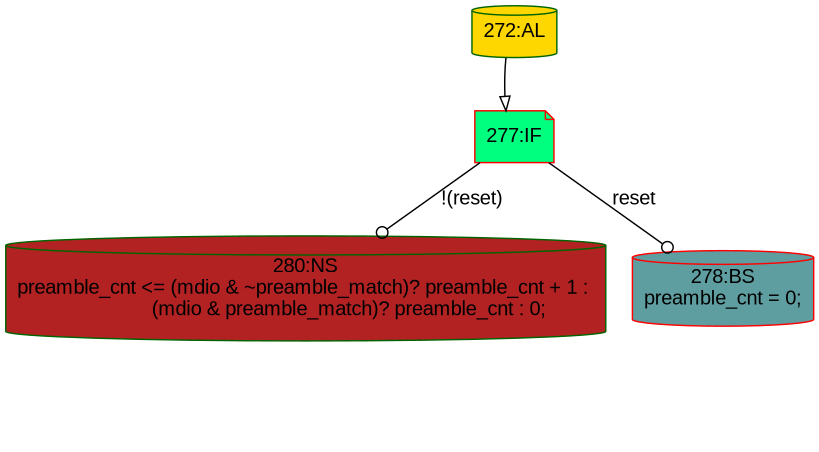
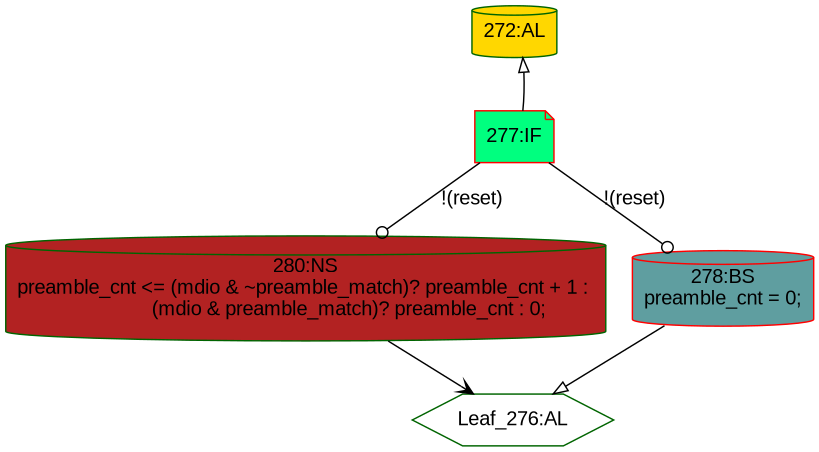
edge "272:AL" -> "277:IF": reversed
edge "277:IF" -> "278:BS preamble_cnt = 0;": label "reset" -> "!(reset)"
node "Leaf_276:AL": added
